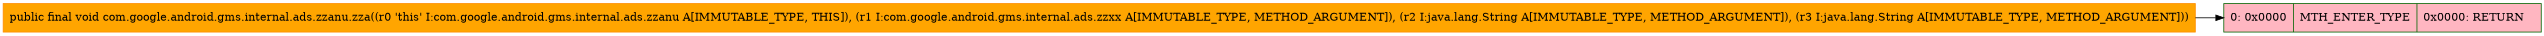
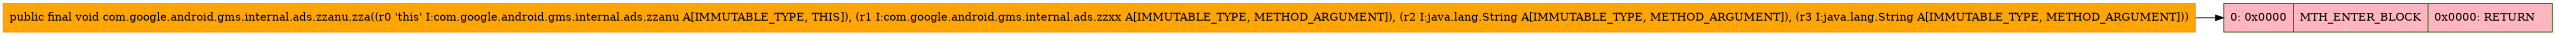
node "0: 0x0000": text "MTH_ENTER_TYPE" -> "MTH_ENTER_BLOCK"
